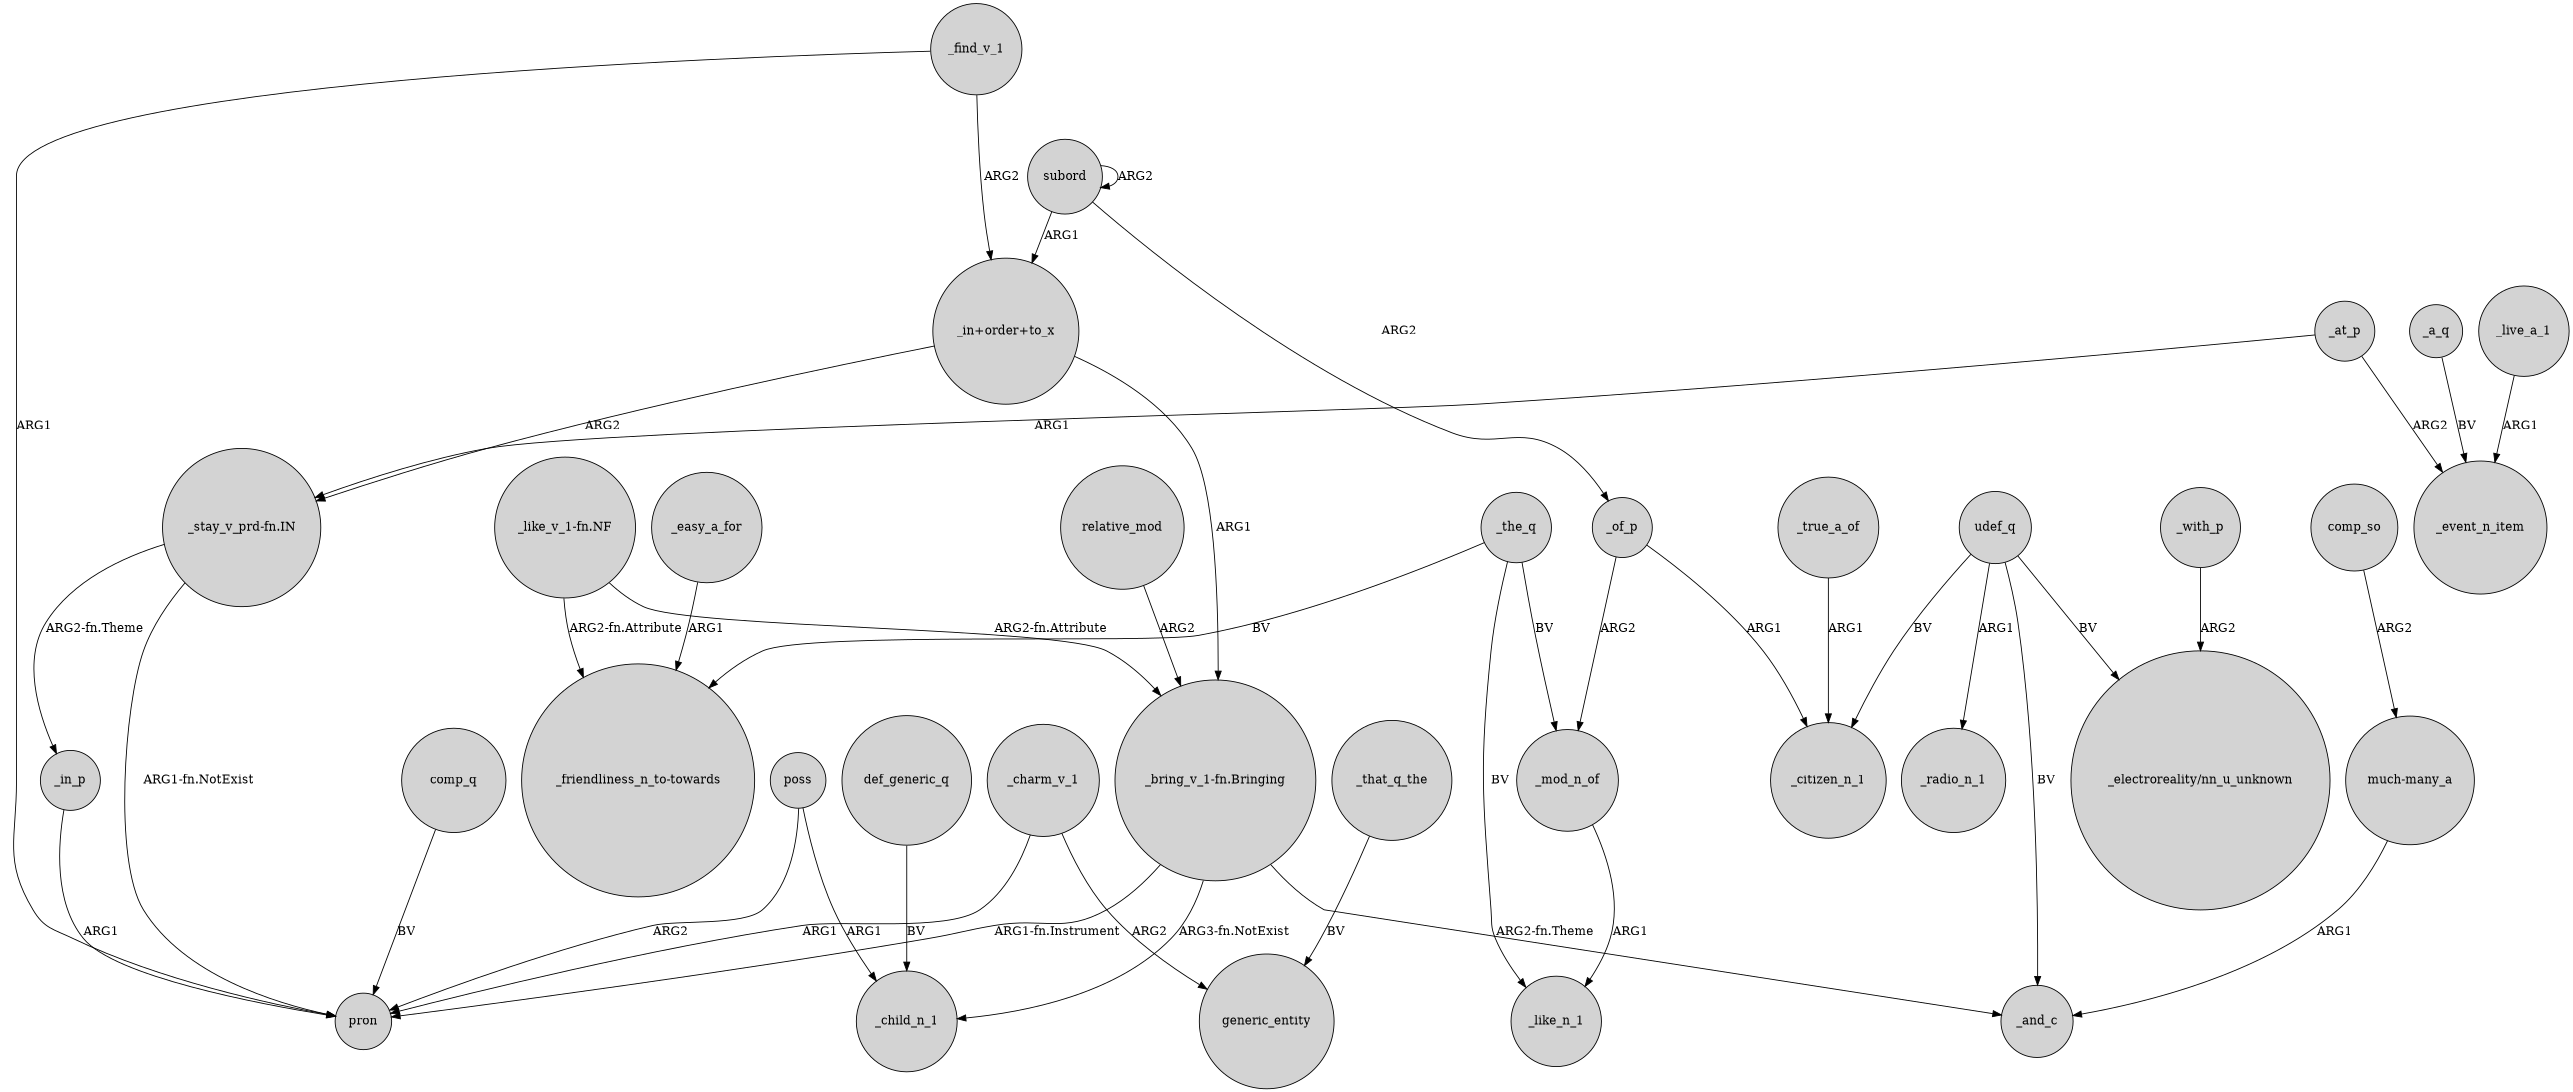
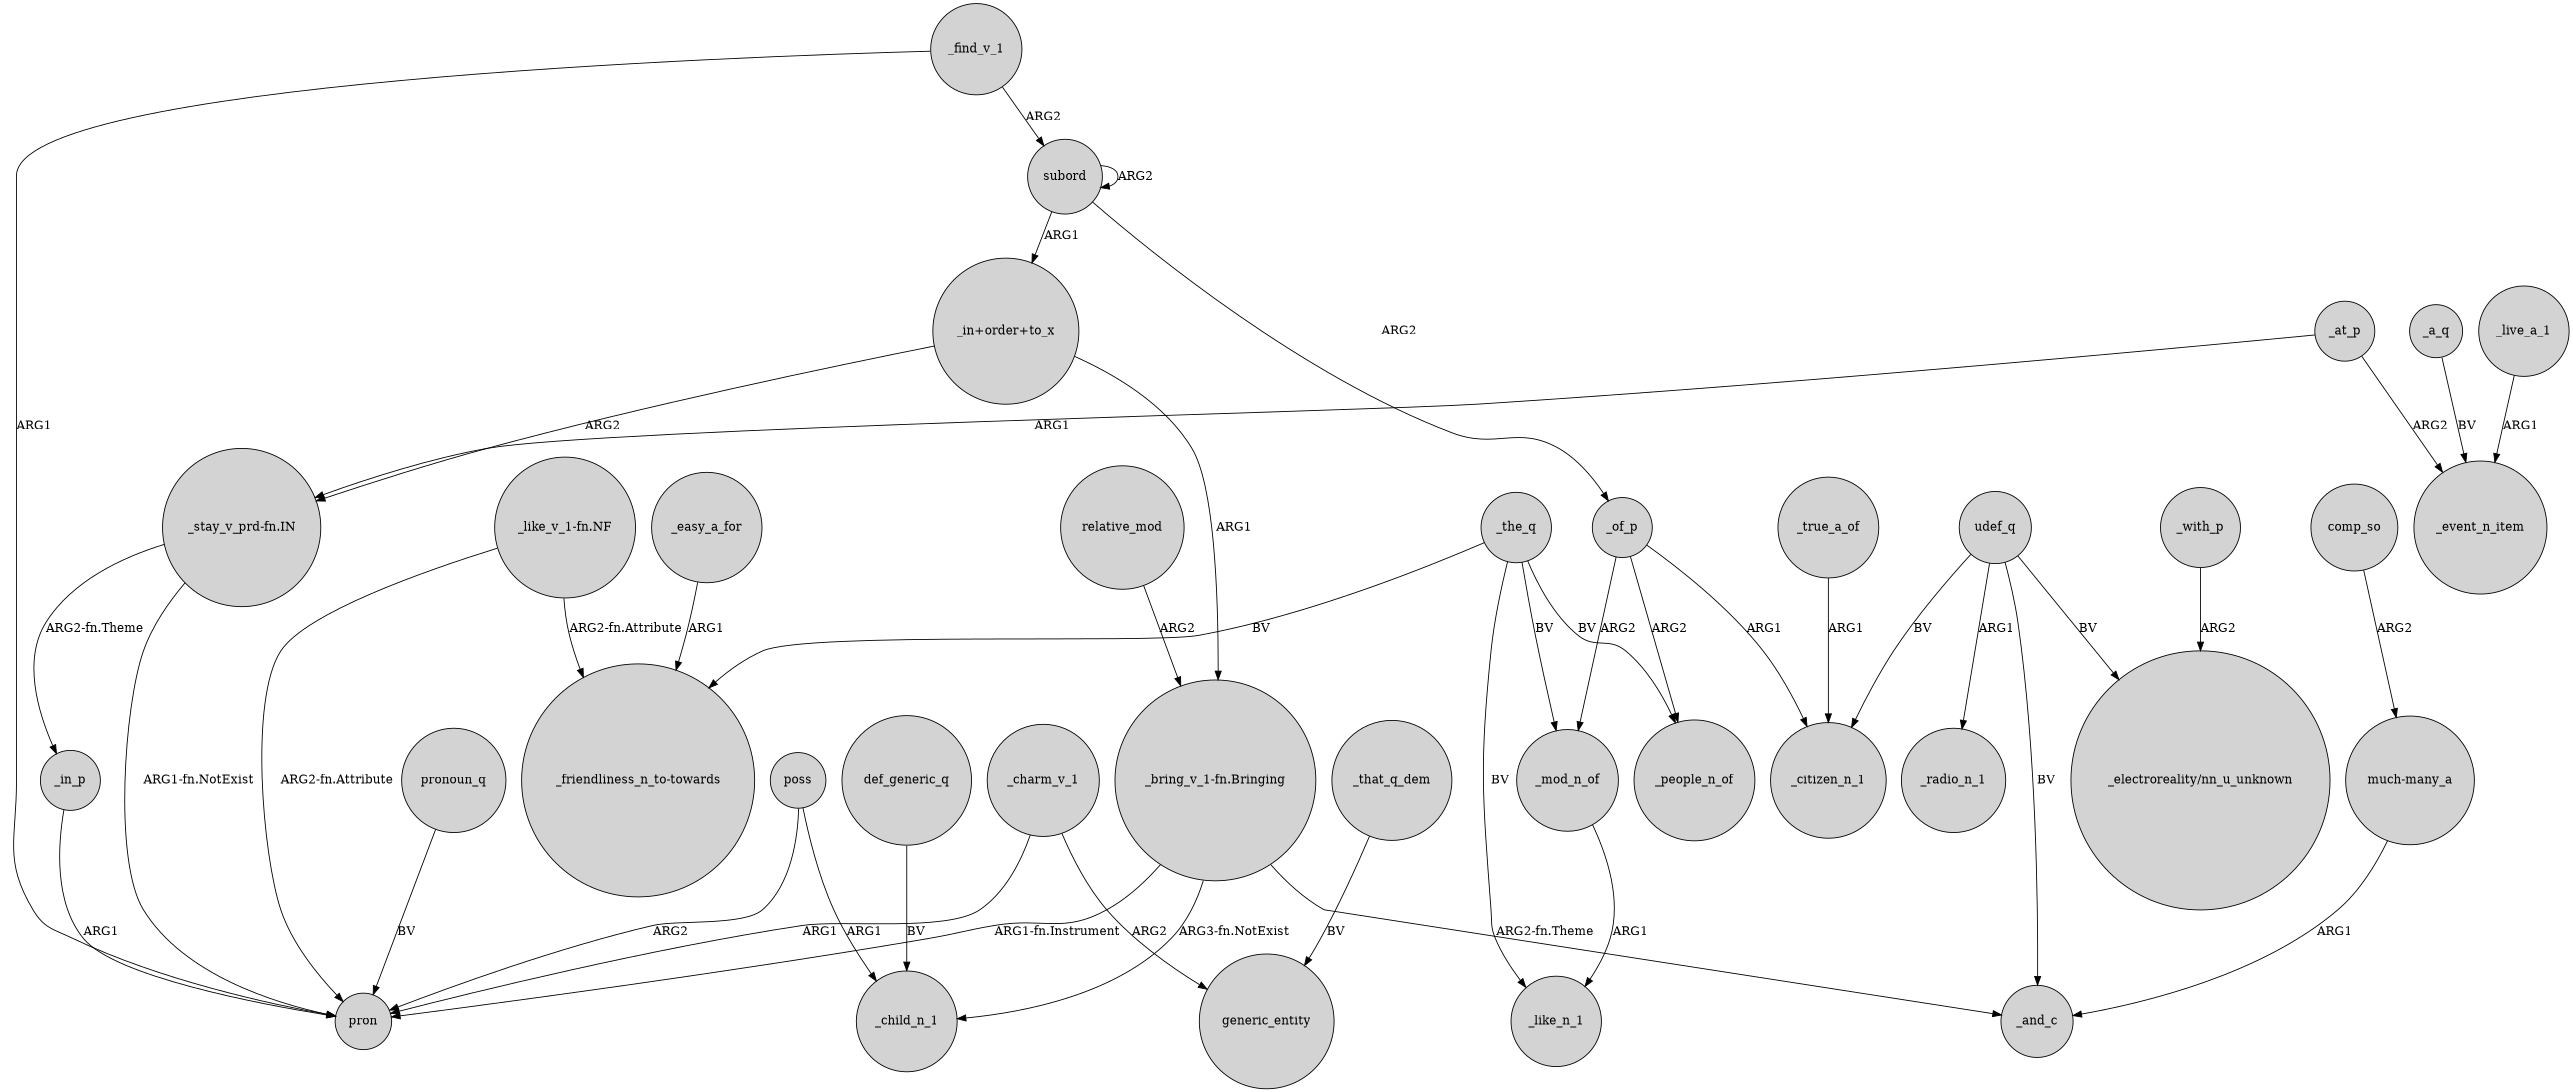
edge "_find_v_1" -> "_in+order+to_x": now "_find_v_1" -> "subord"
edge "_like_v_1-fn.NF" -> "_bring_v_1-fn.Bringing": now "_like_v_1-fn.NF" -> "pron"
node "comp_q": label "comp_q" -> "pronoun_q"
node "_that_q_the": label "_that_q_the" -> "_that_q_dem"
node "_people_n_of": added
